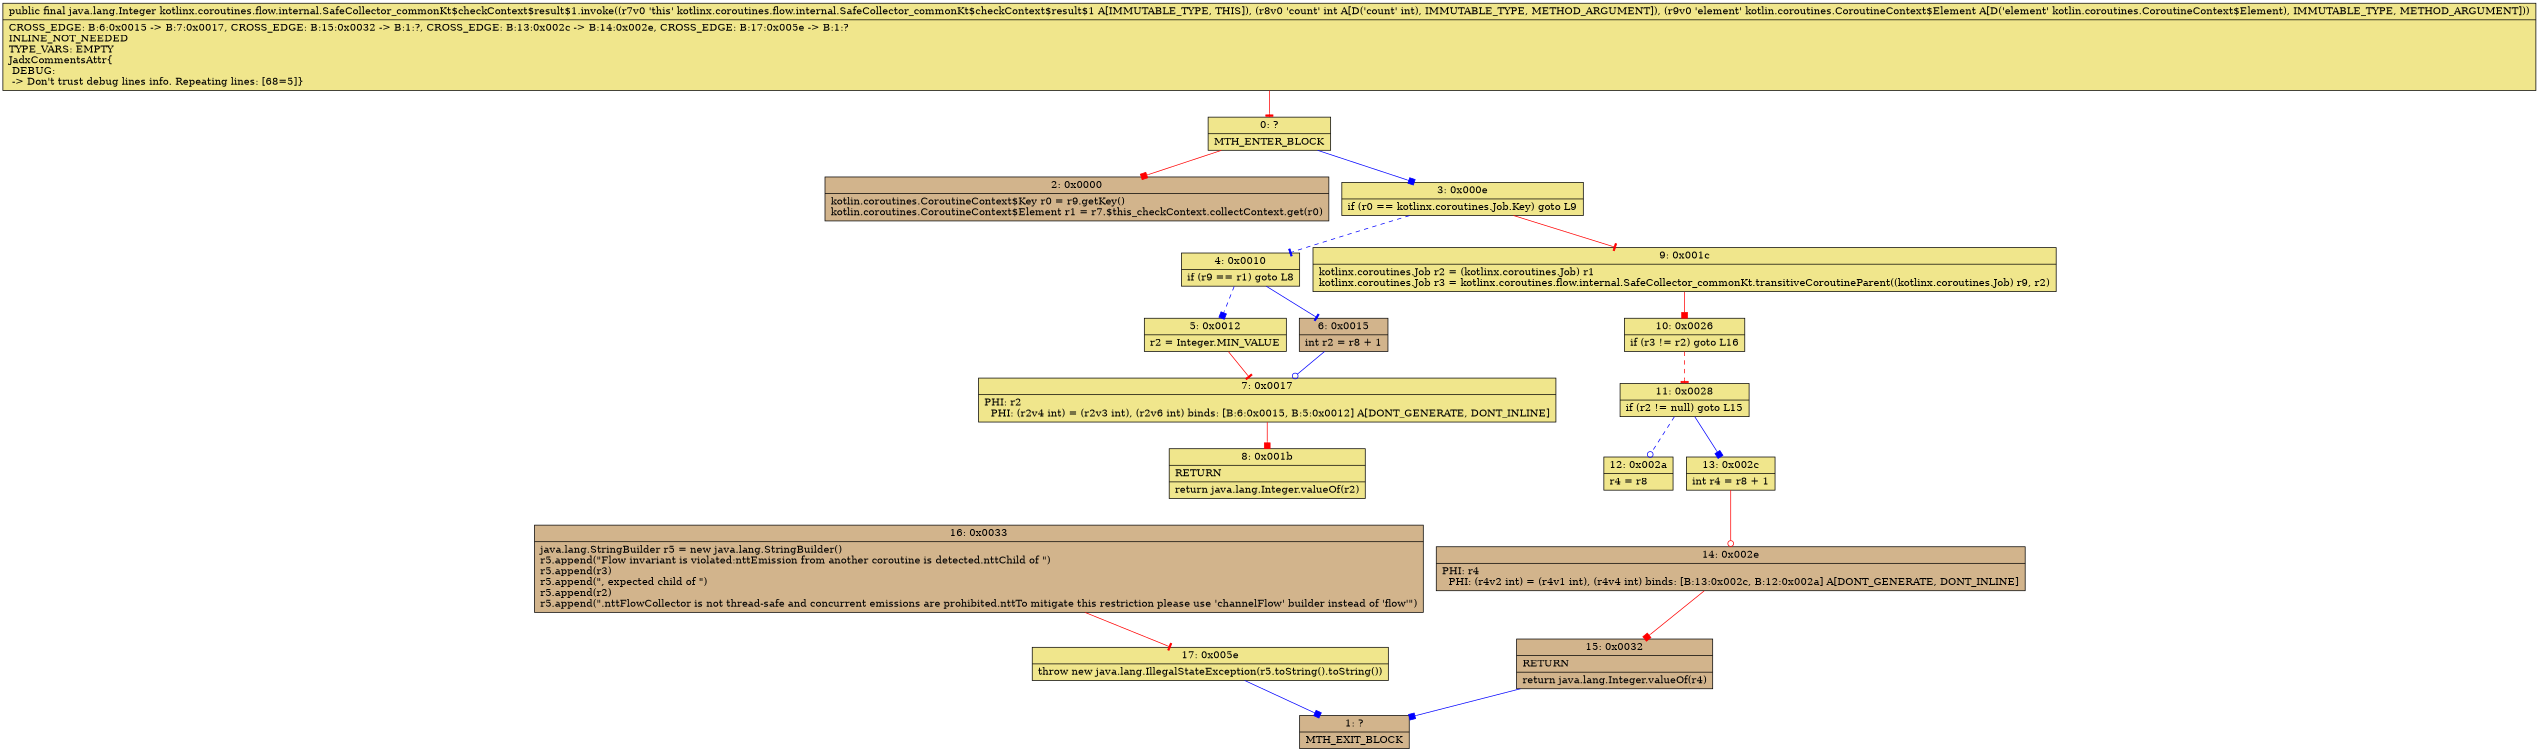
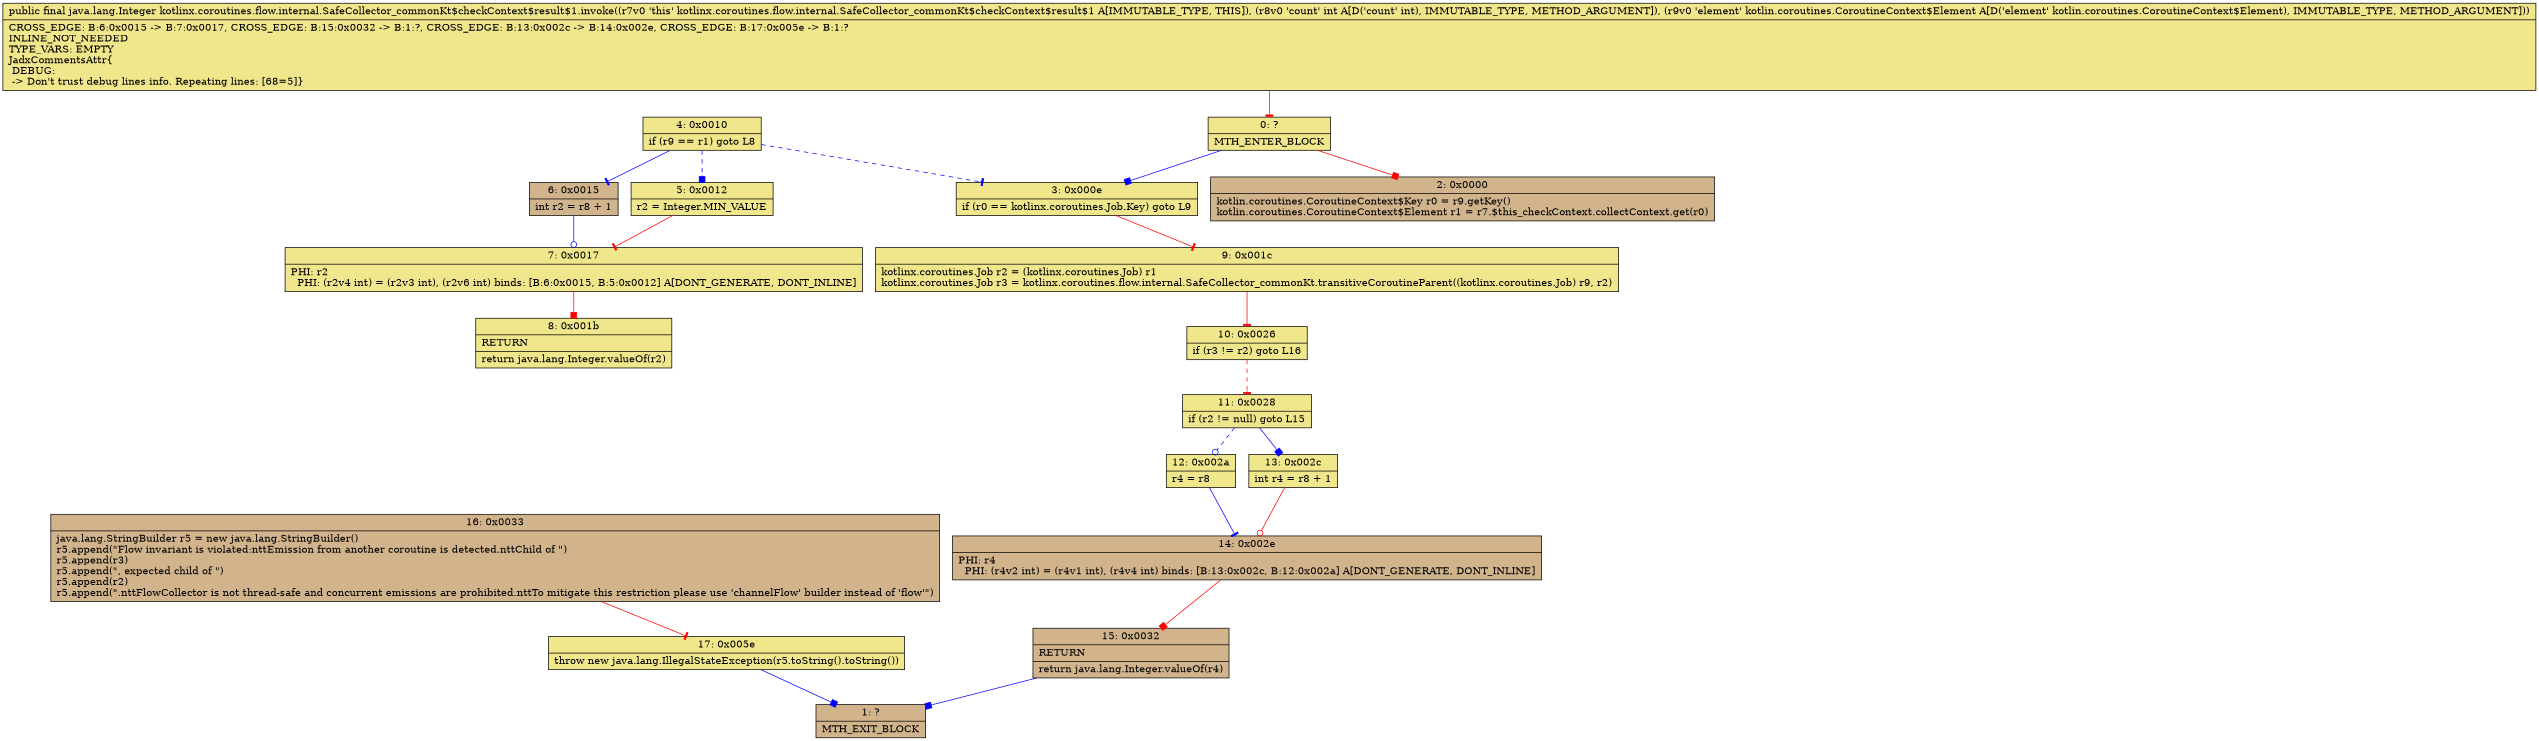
edge "3: 0x000e" -> "4: 0x0010": reversed
edge "9: 0x001c" -> "10: 0x0026": arrowhead box -> tee
edge "12: 0x002a" -> "14: 0x002e": added
